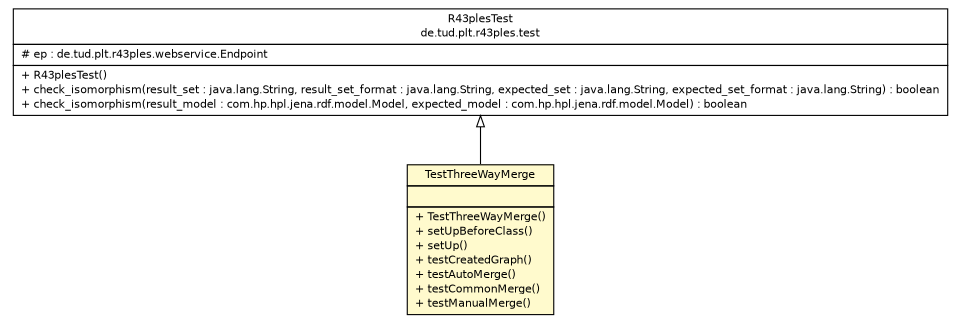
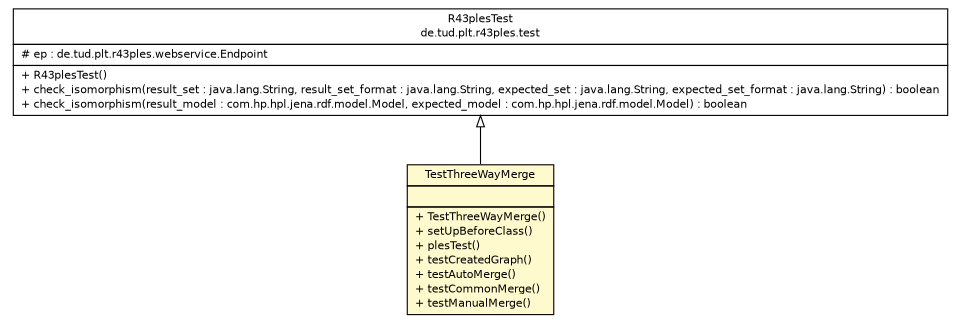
node "TestThreeWayMerge": text "+ setUp()" -> "+ plesTest()"
